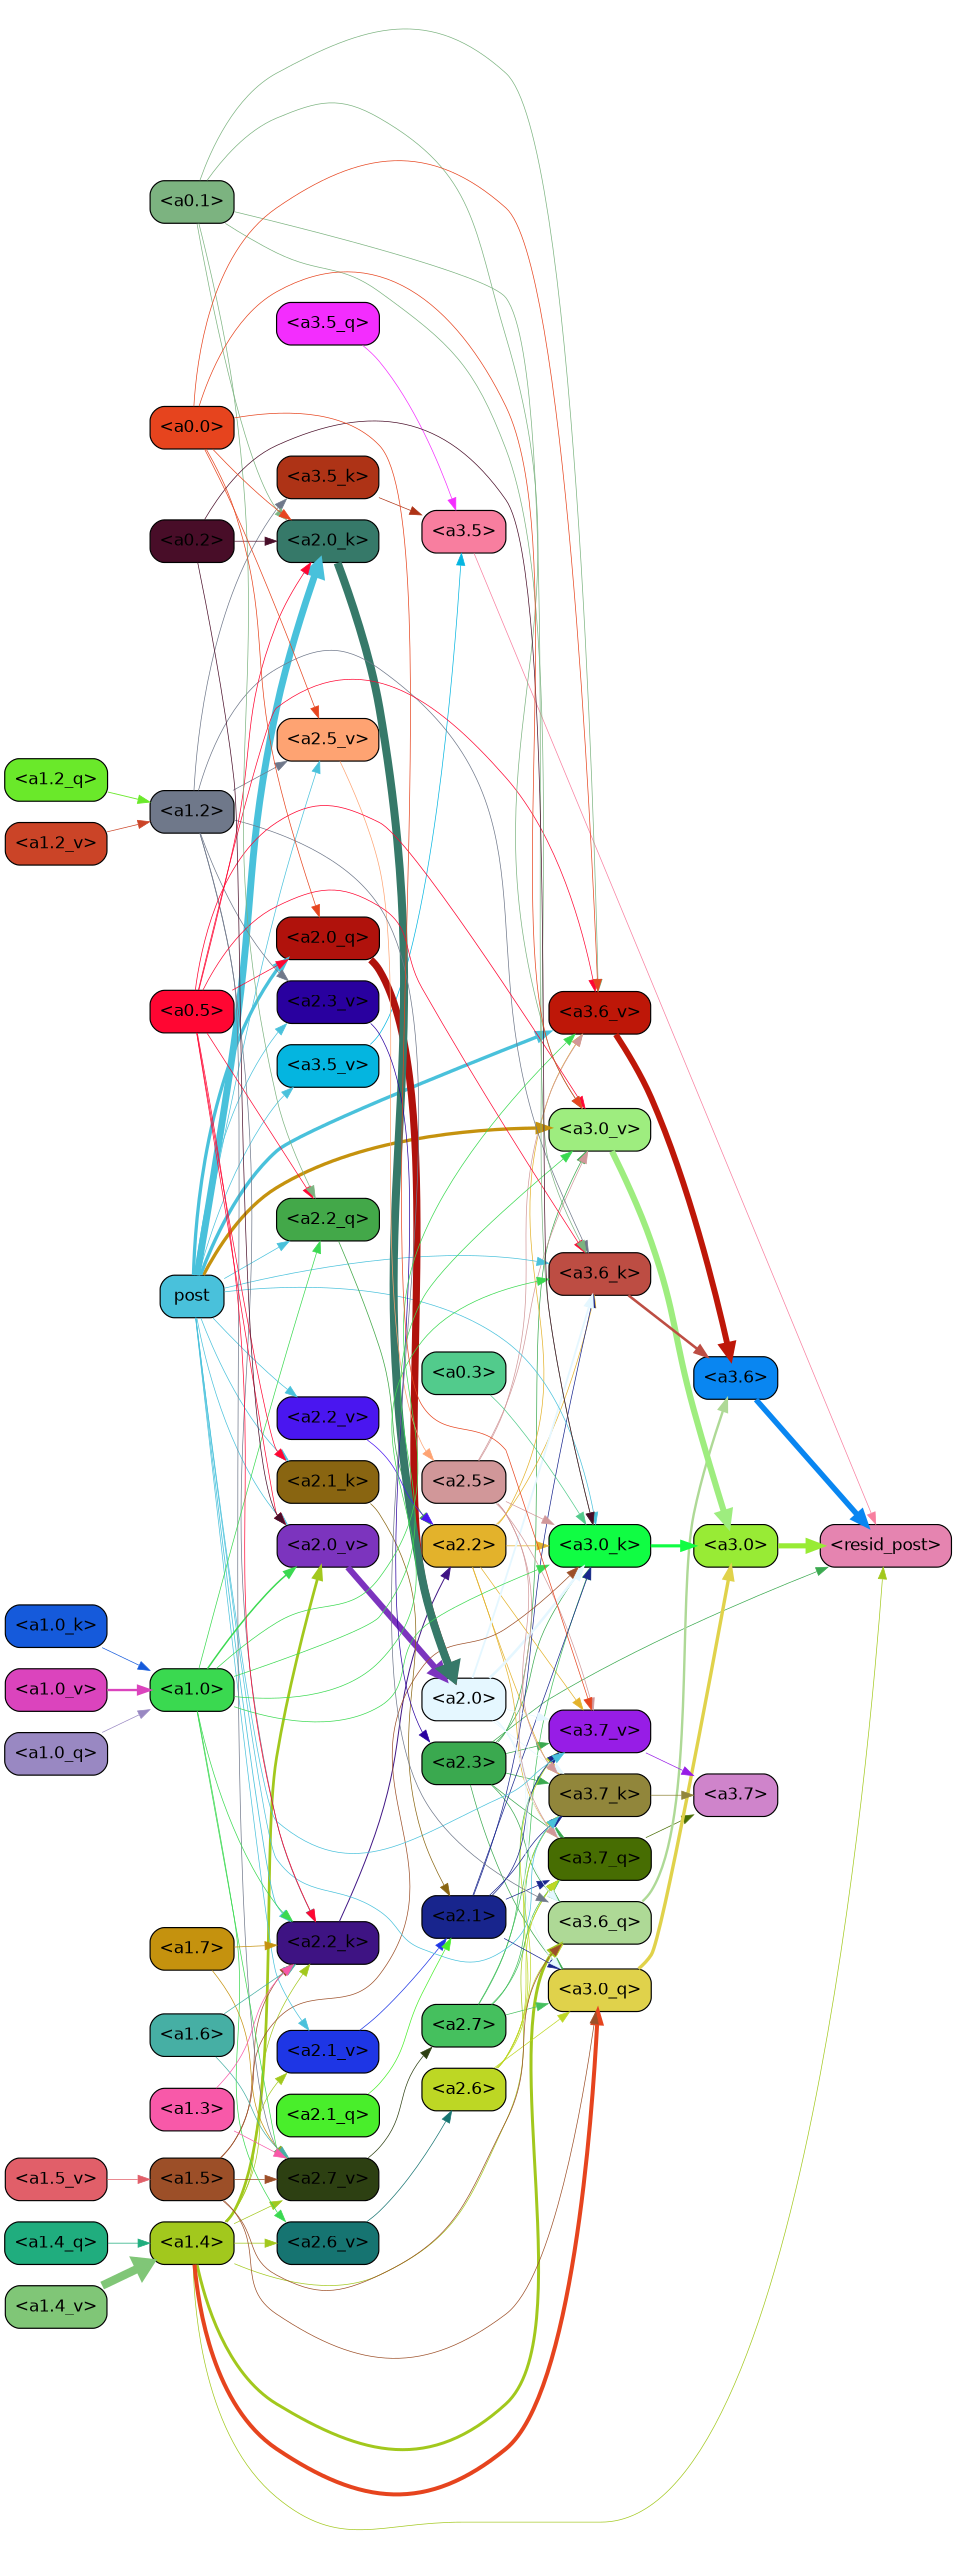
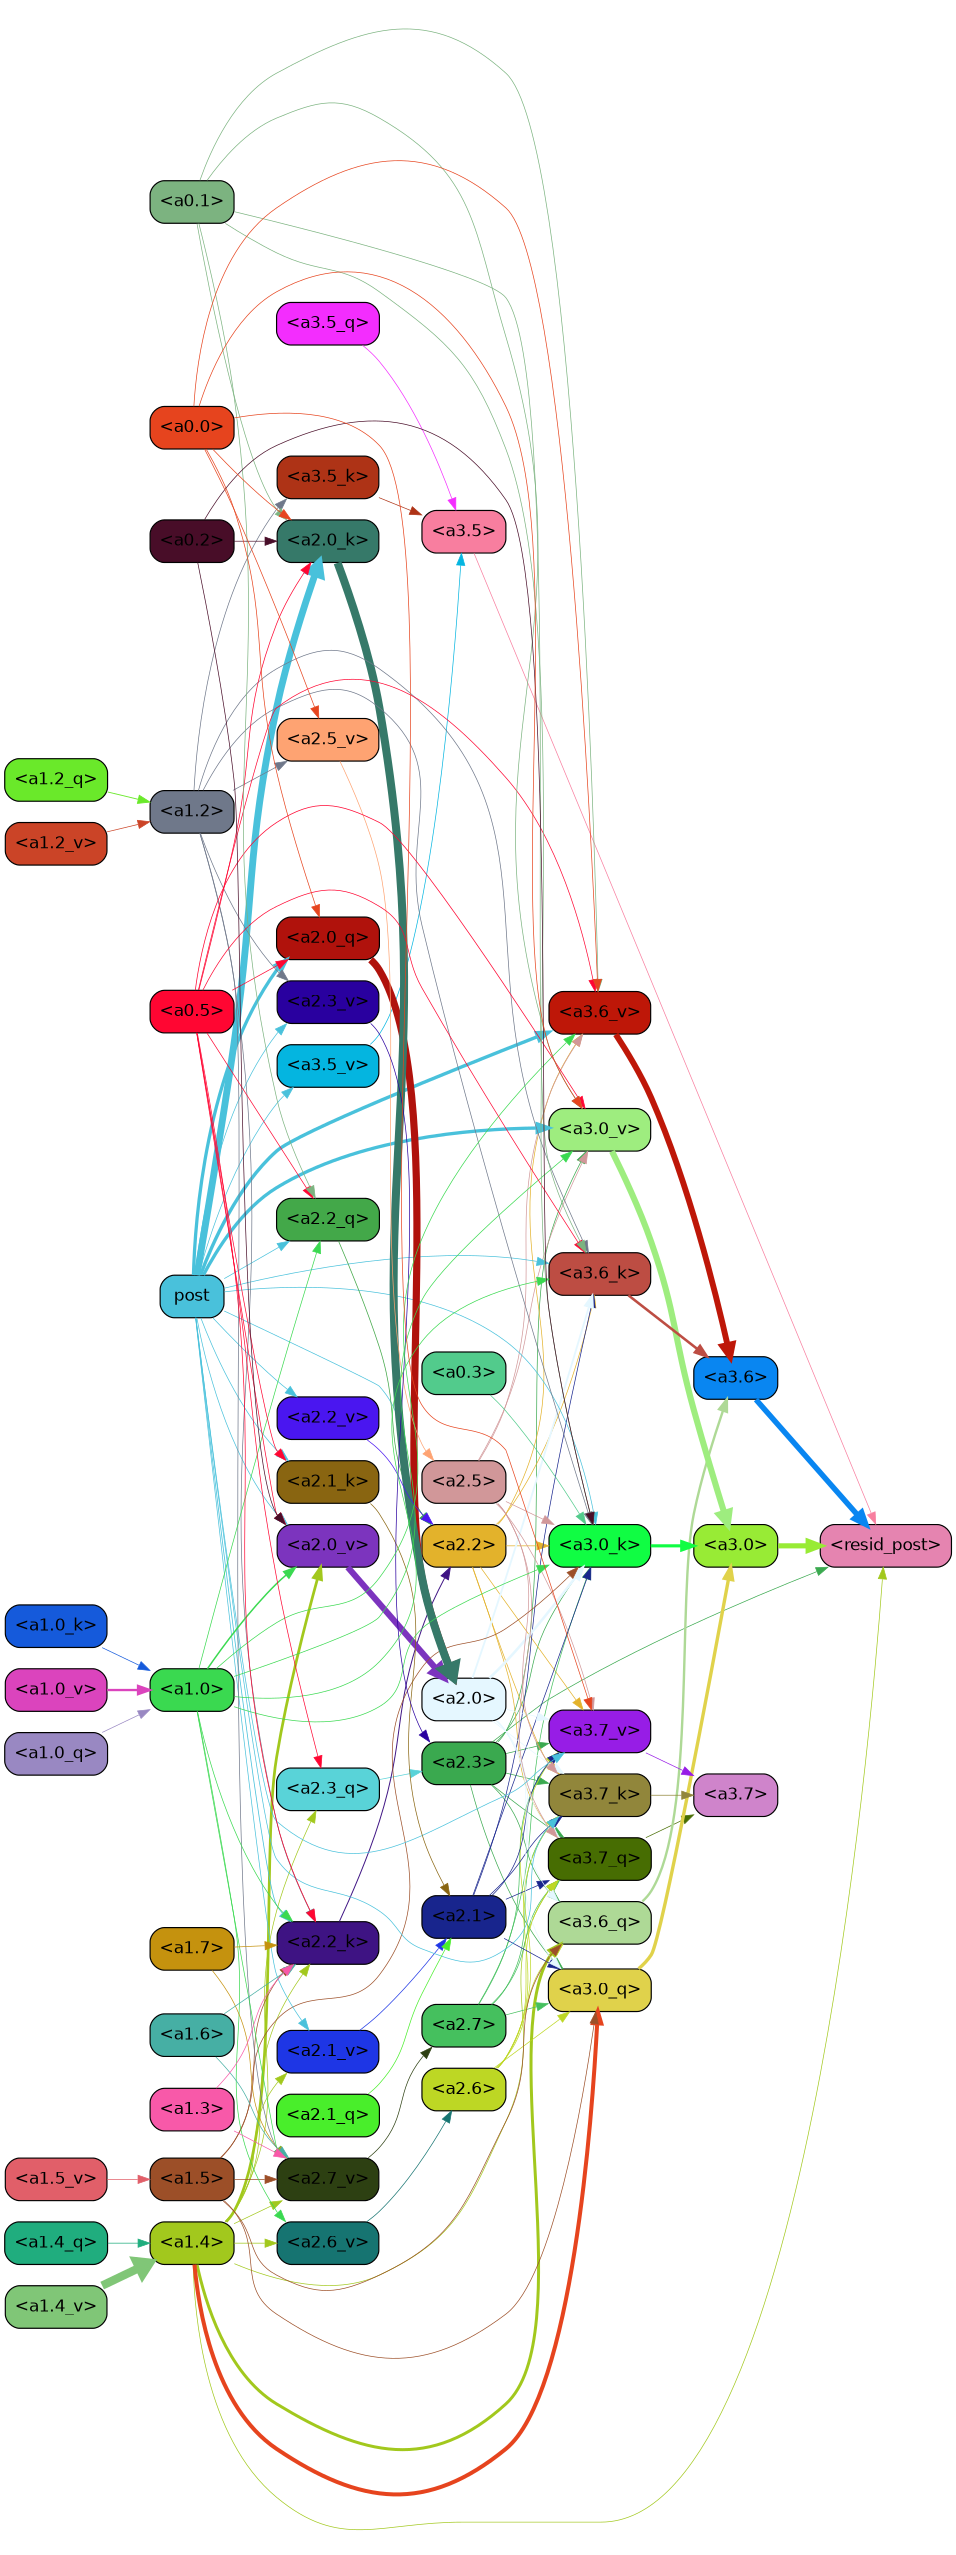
edge "post" -> "<a2.5_v>": now "post" -> "<a2.2>"
edge "<a1.2>" -> "<a3.6_q>": now "<a1.2>" -> "<a3.0_k>"
edge "post" -> "<a3.0_v>": color #c5920e -> #49c1db
node "<a2.3_q>": added
